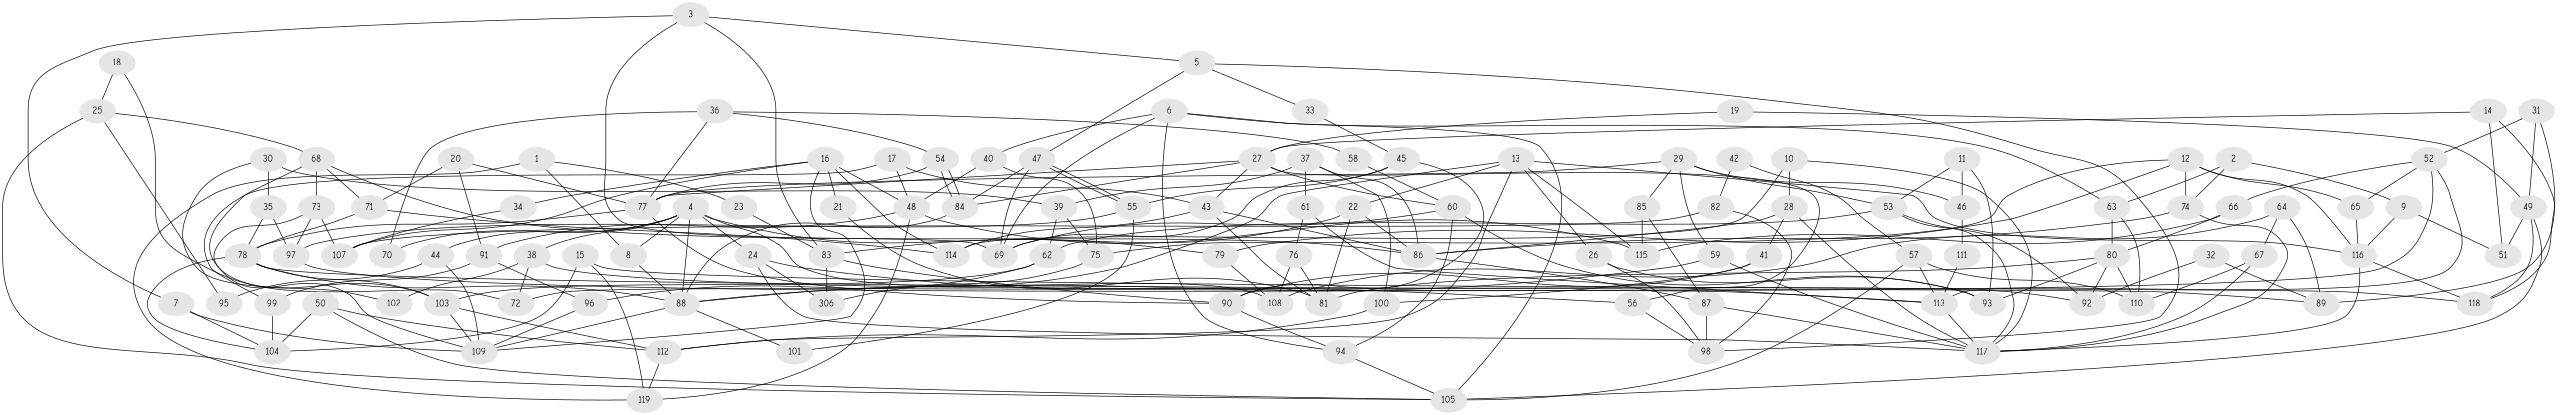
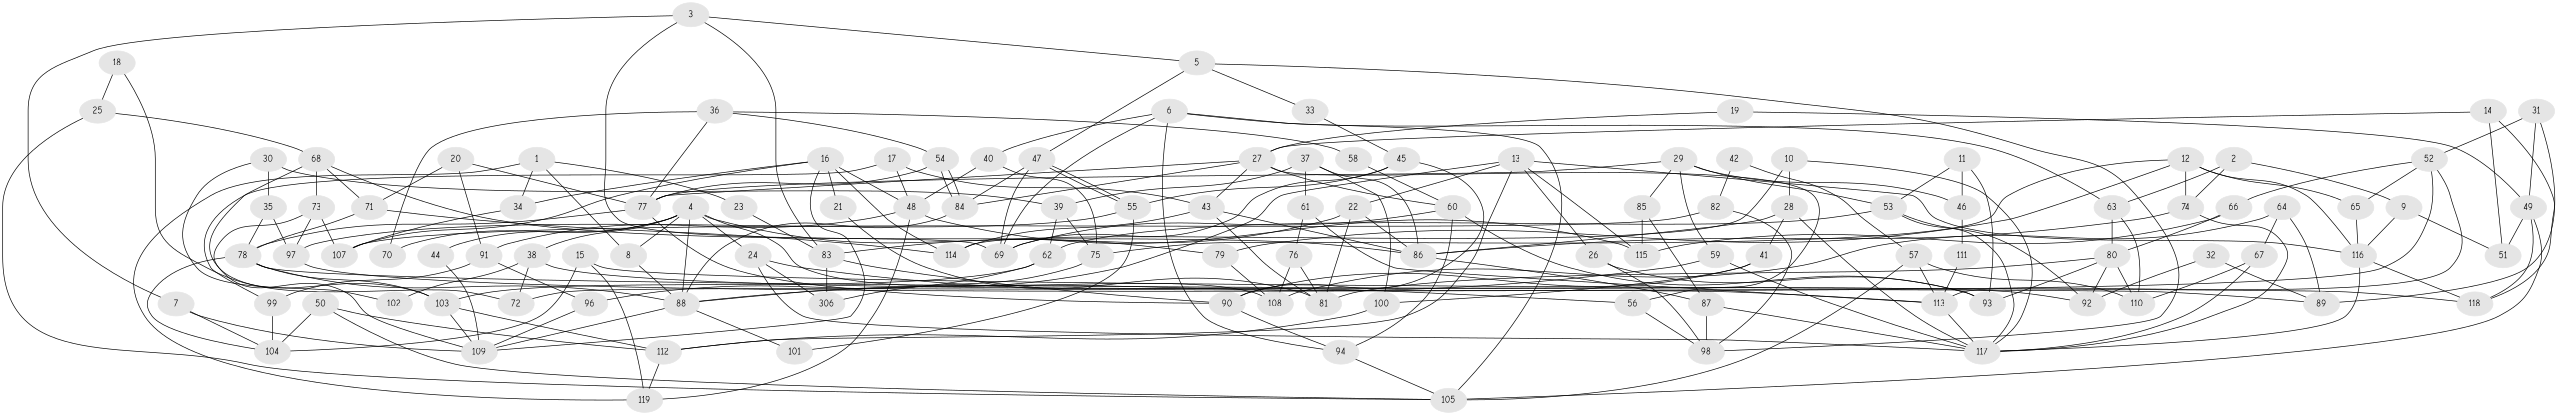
edge "1" -- "34": added
node "95": removed
